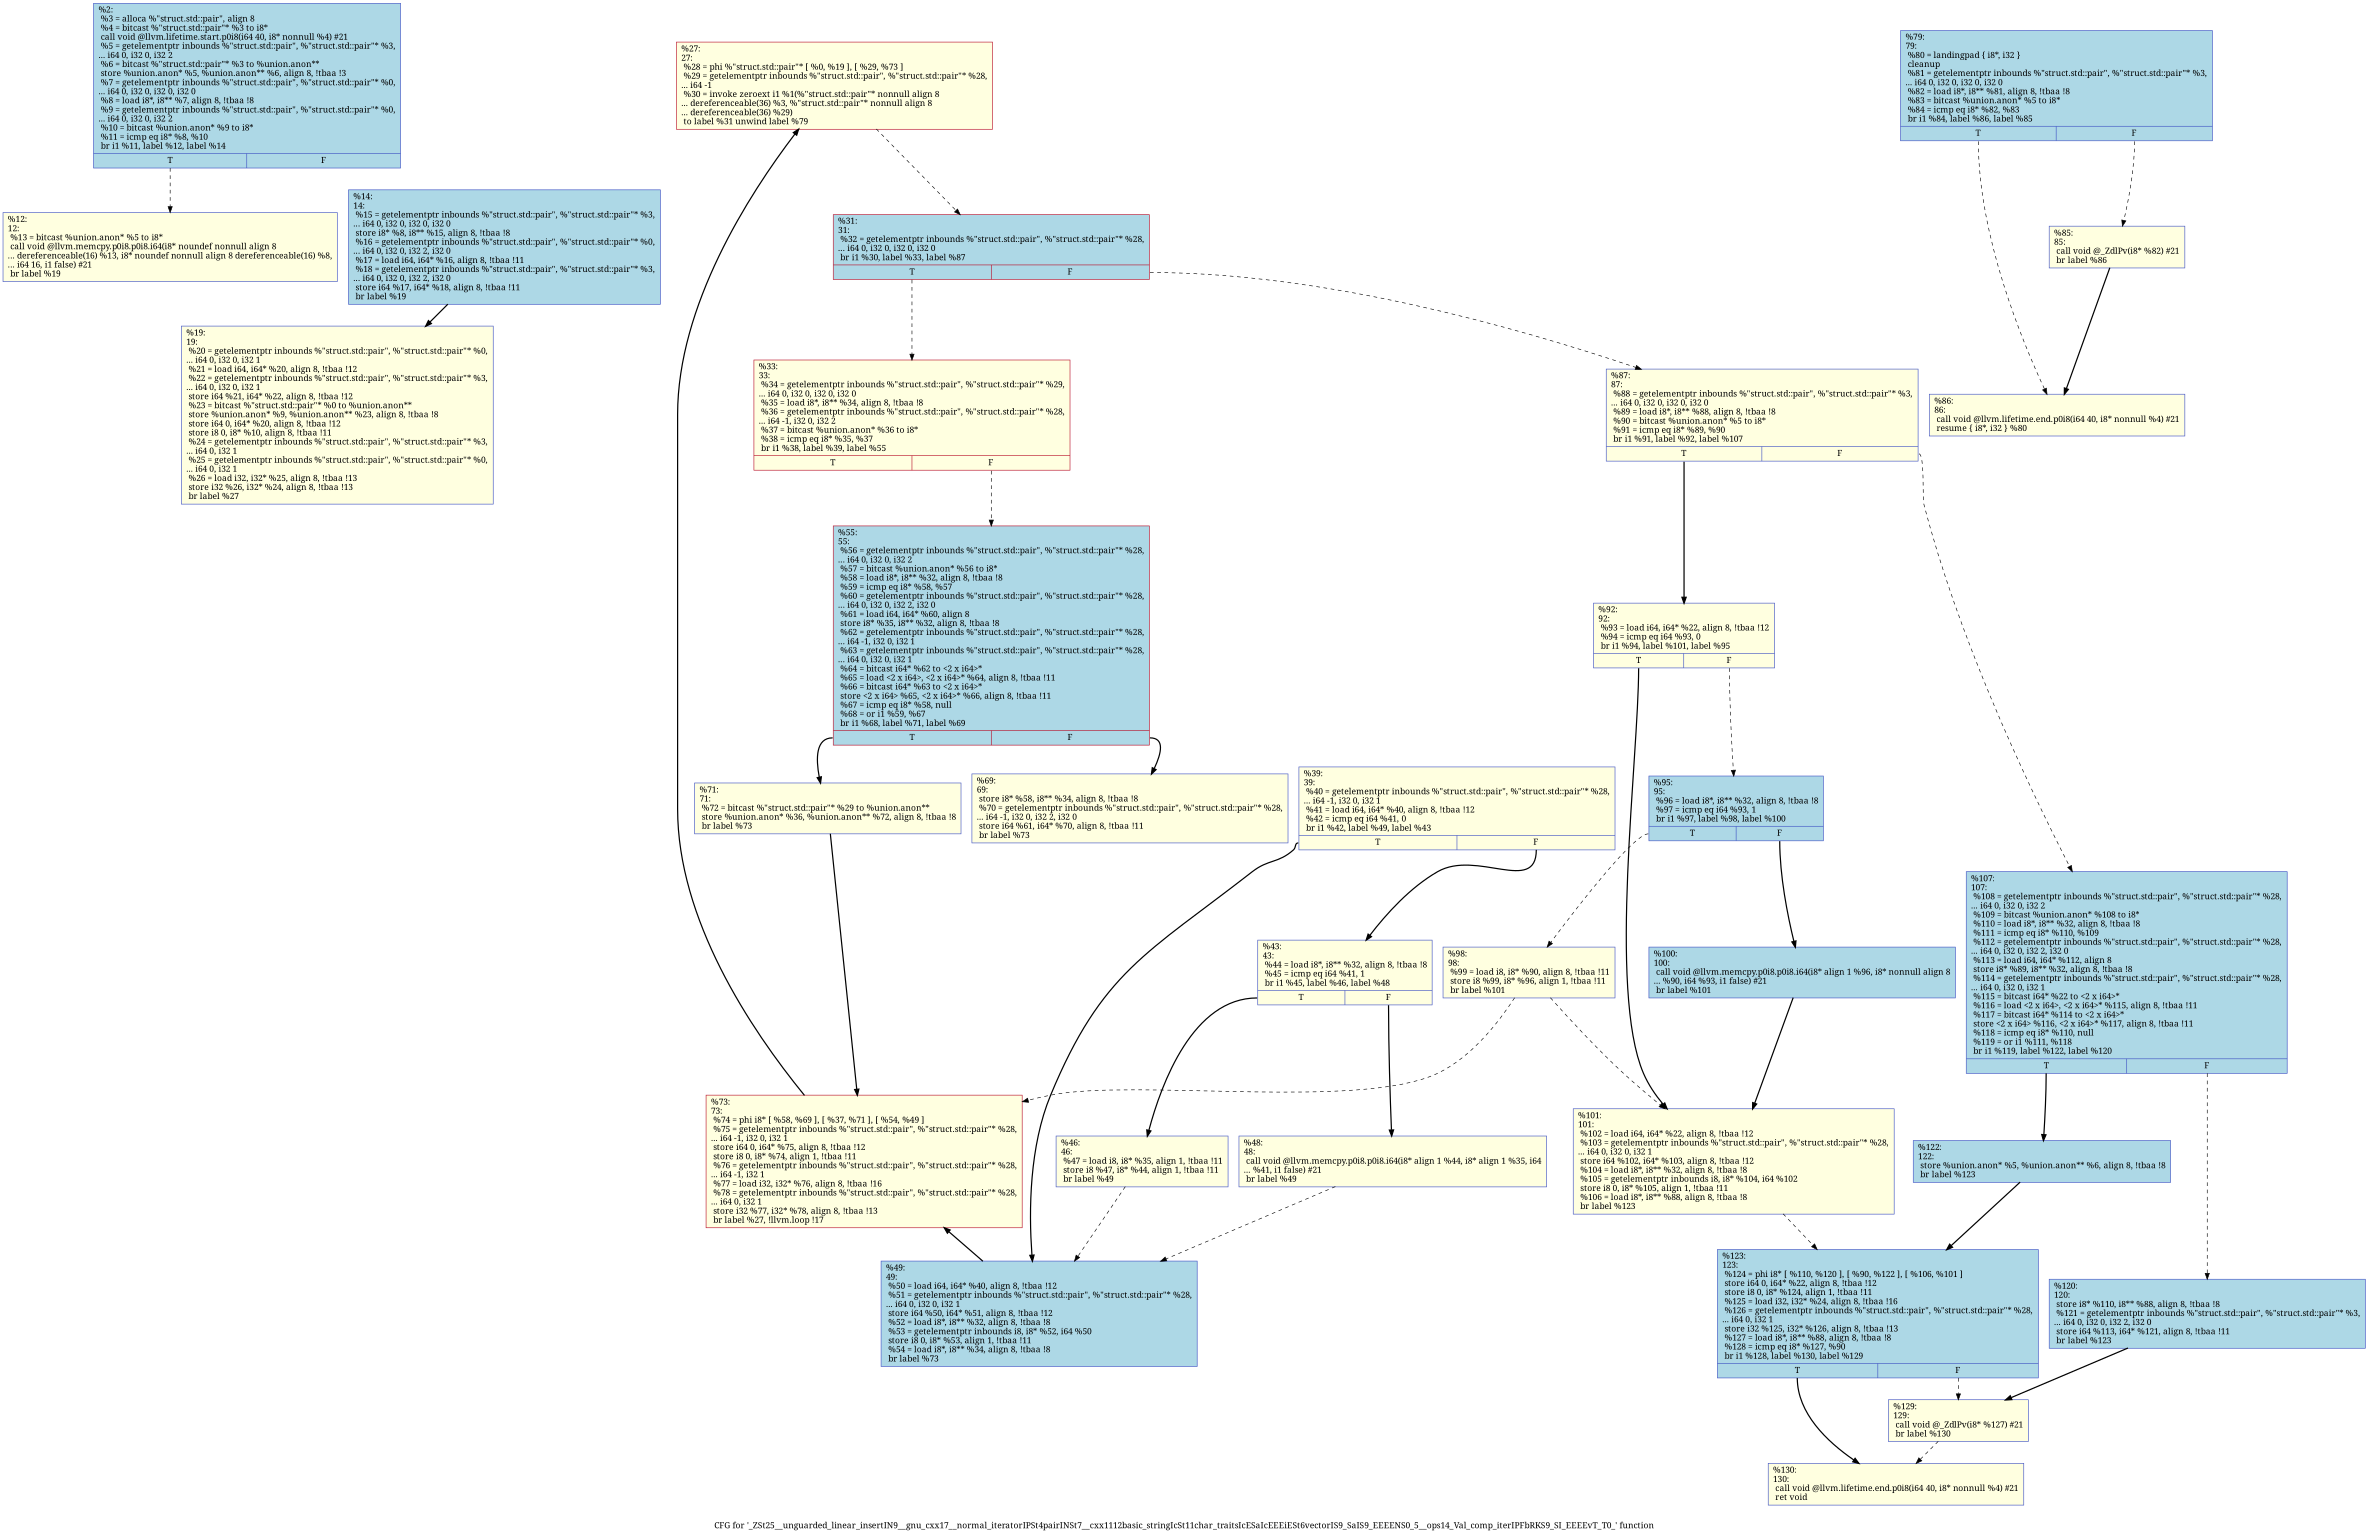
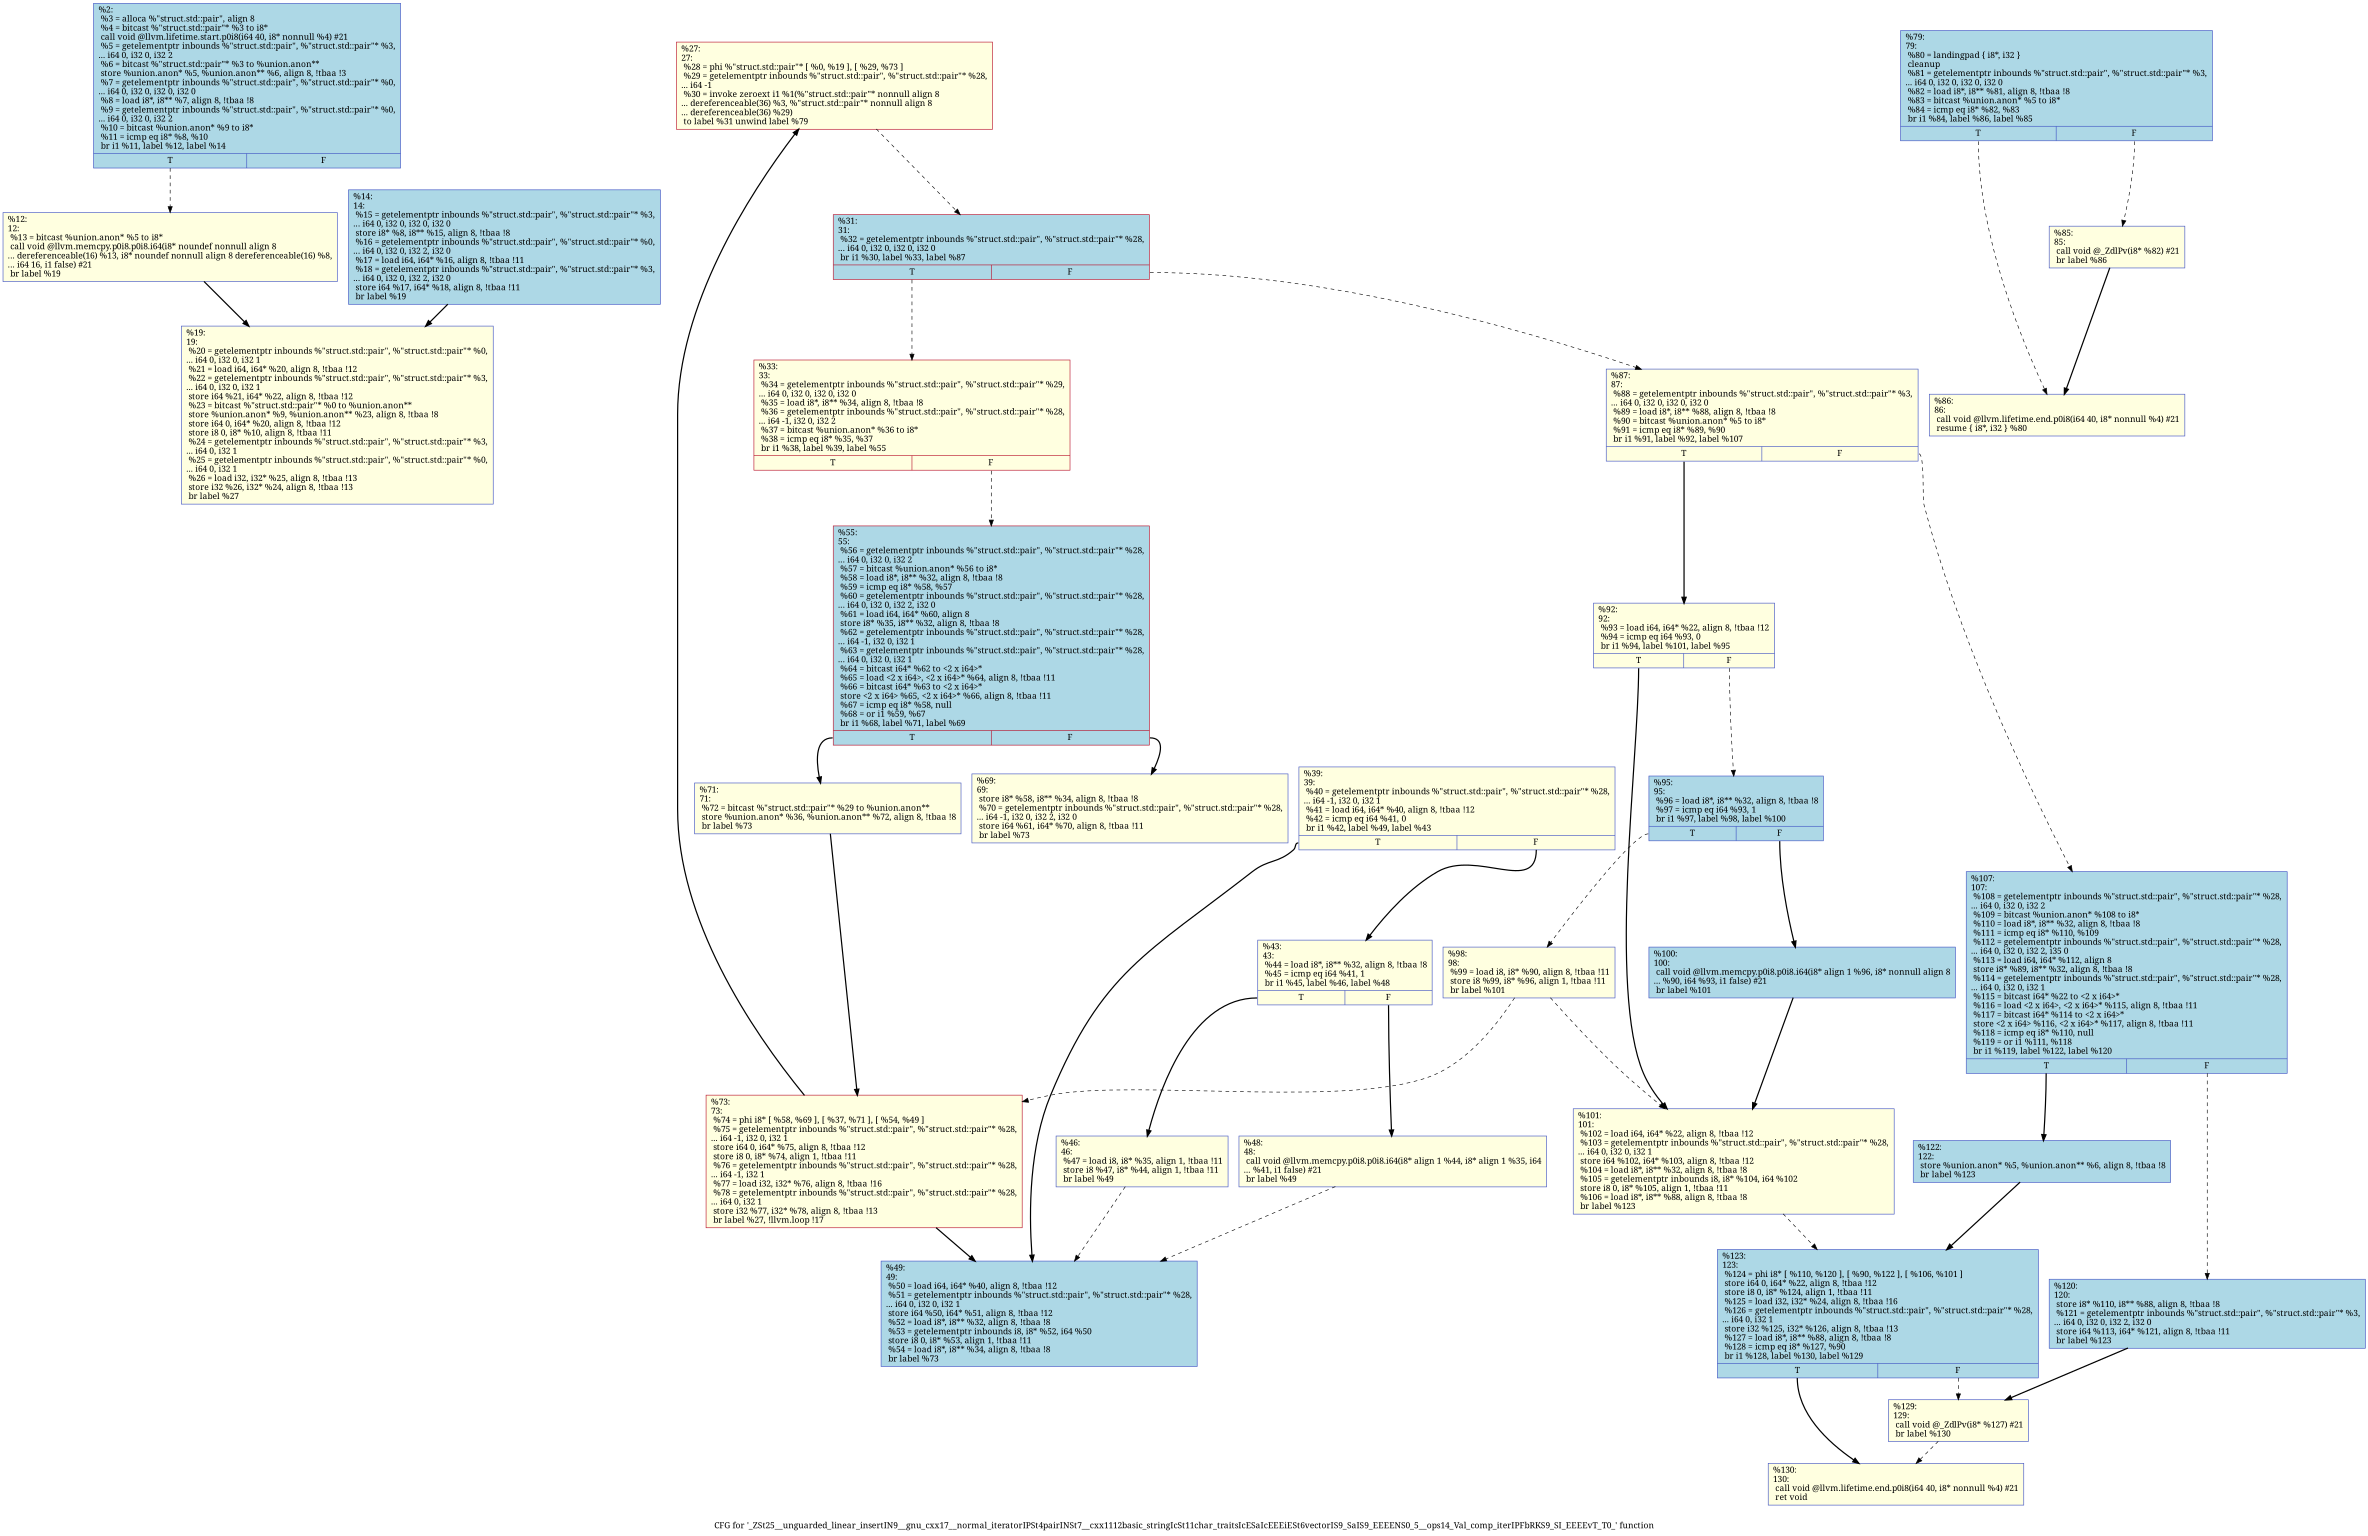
edge "%12:" -> "%19:": added
node "%107:": text "... i64 0, i32 0, i32 2, i32 0" -> "... i64 0, i32 0, i32 2, i35 0"
edge "%49:" -> "%73:": reversed
